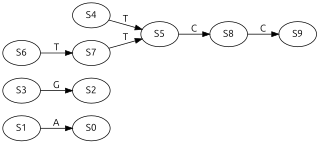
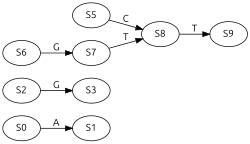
node "S4": removed
edge "S8" -> "S9": label "C" -> "T"
edge "S7" -> "S5": now "S7" -> "S8"
edge "S6" -> "S7": label "T" -> "G"
edge "S3" -> "S2": reversed
edge "S1" -> "S0": reversed
